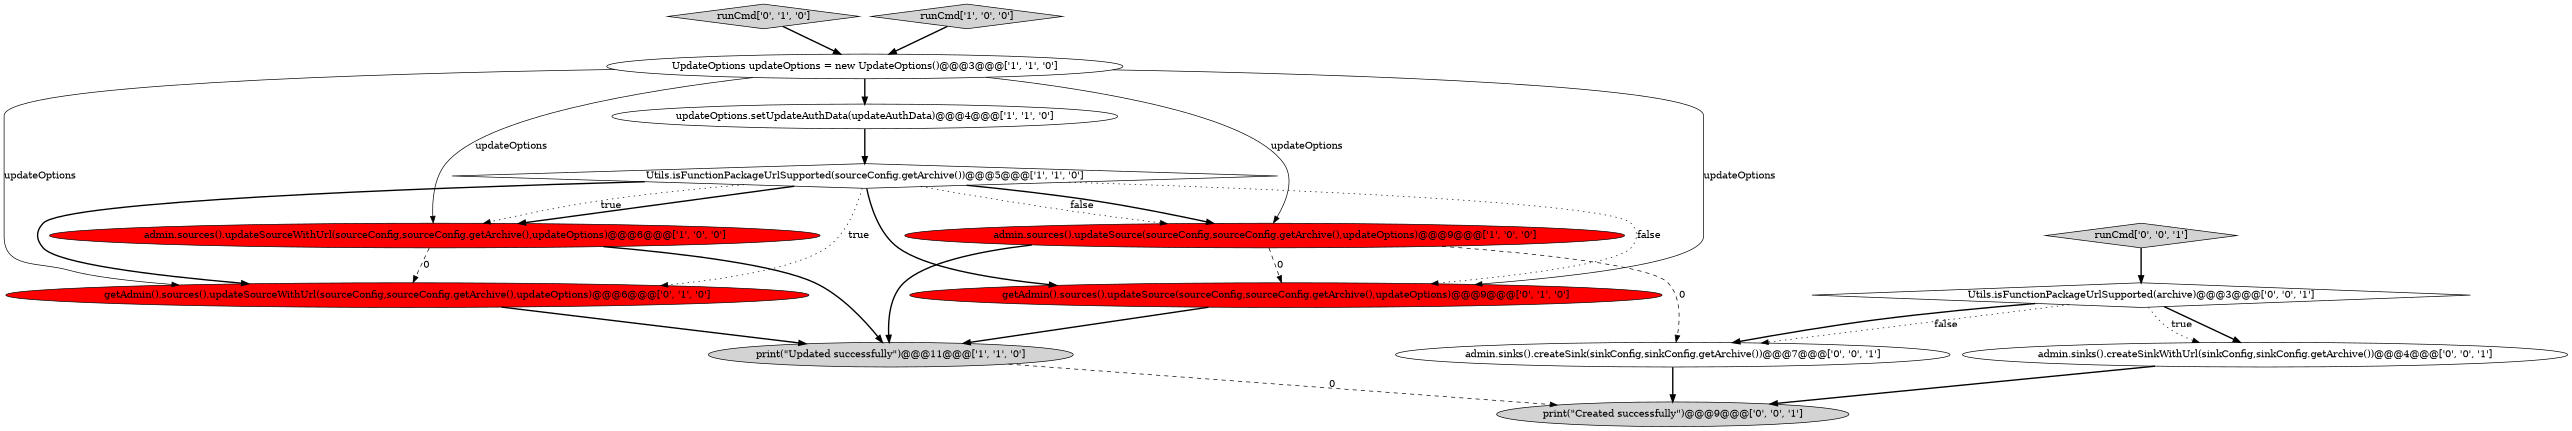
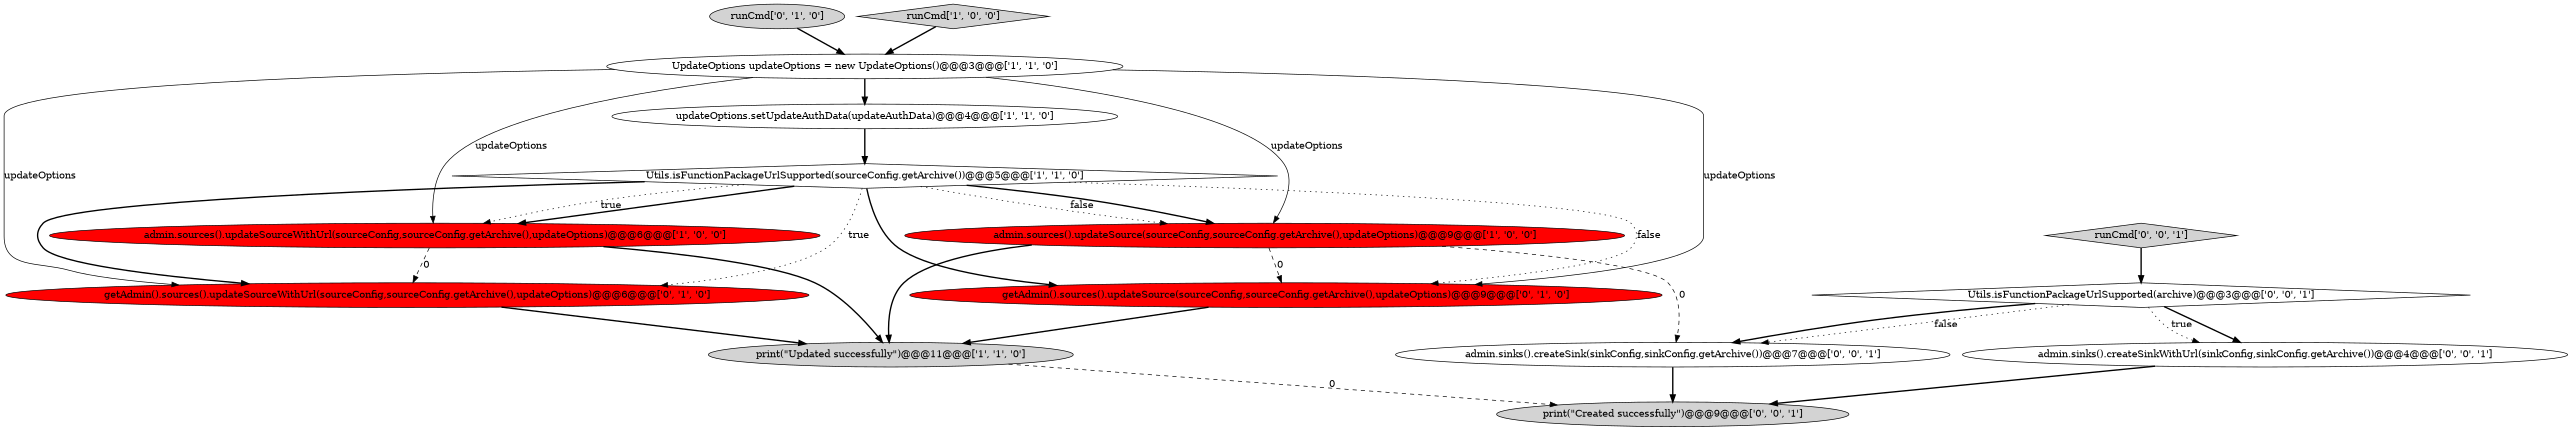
node "runCmd['0', '1', '0']": shape diamond -> ellipse
